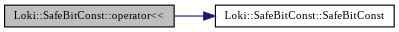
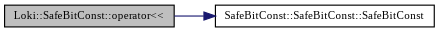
node "Loki::SafeBitConst::SafeBitConst": label "Loki::SafeBitConst::SafeBitConst" -> "SafeBitConst::SafeBitConst::SafeBitConst"
